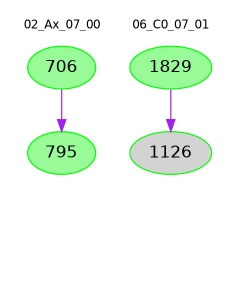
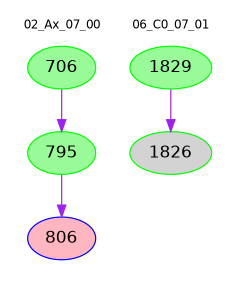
node "1126": label "1126" -> "1826"
node "806": added
